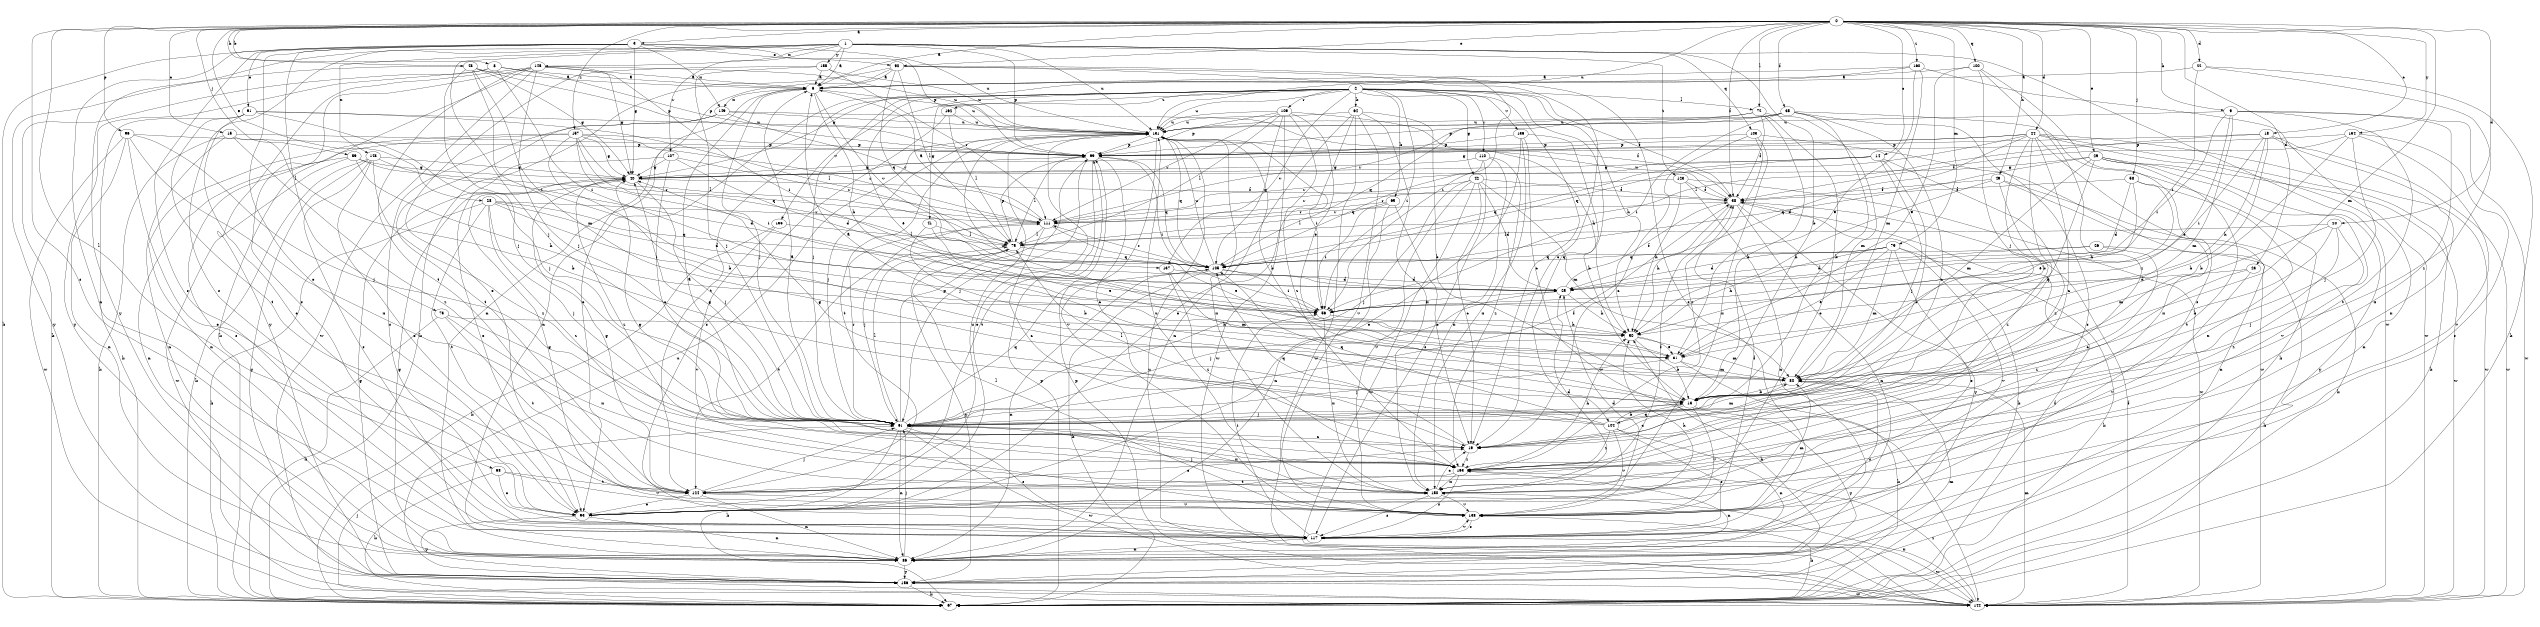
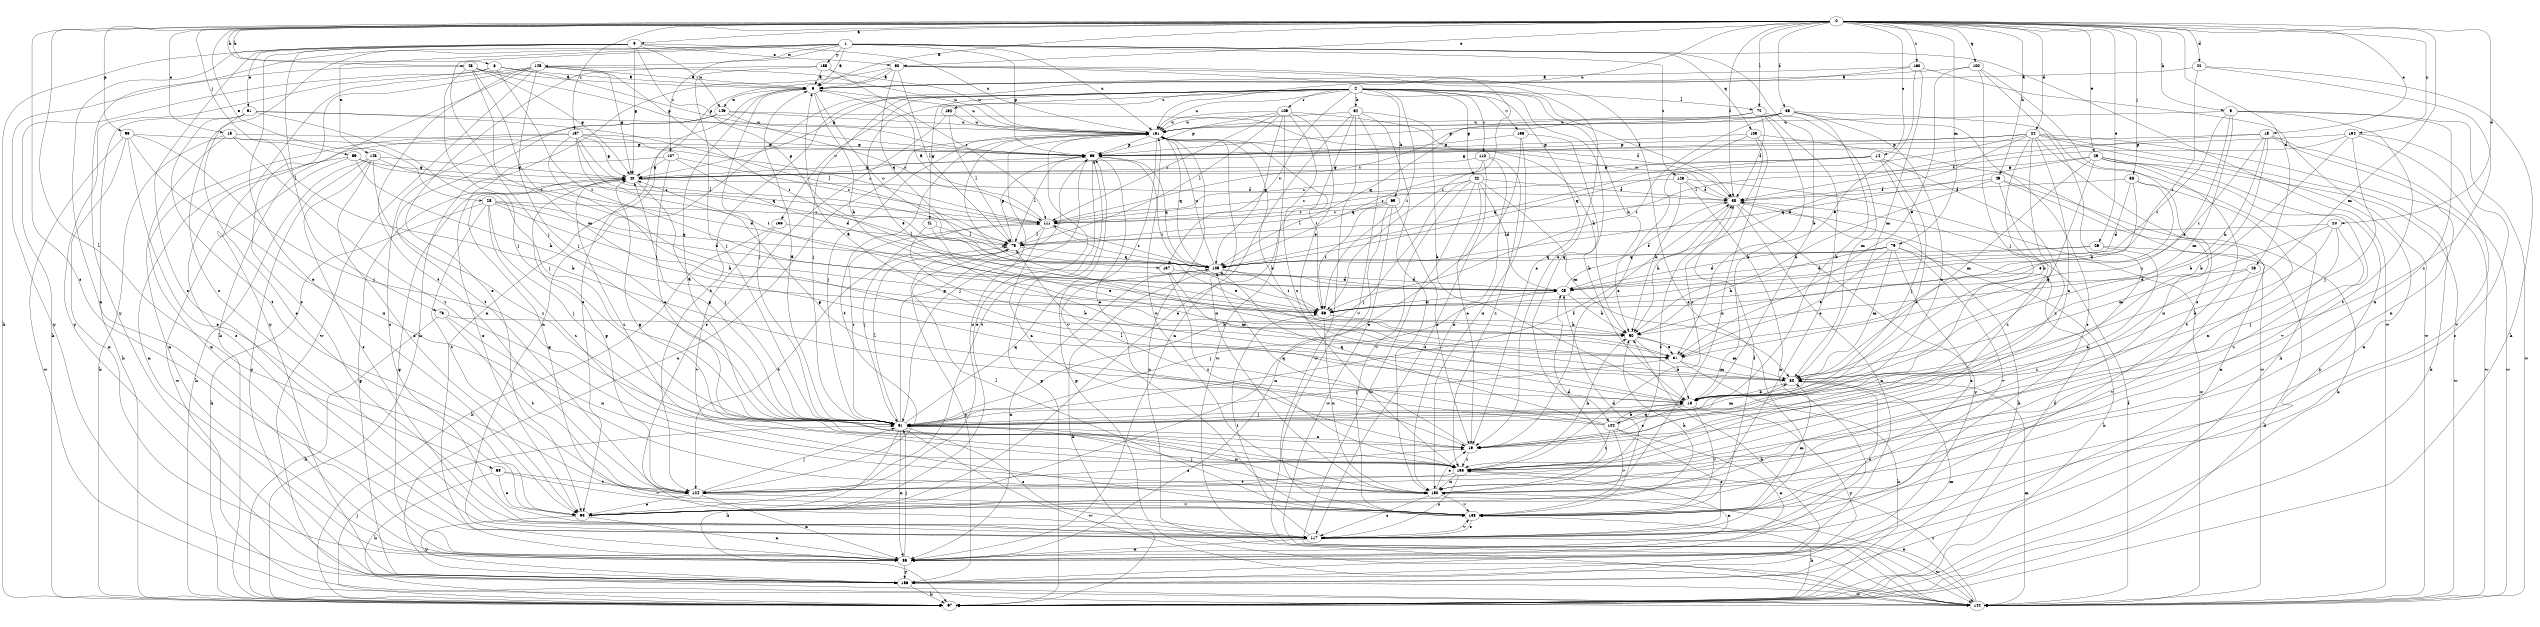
edge "0" -> "26": added, label "e"
edge "3" -> "99": now "3" -> "105"
edge "136" -> "144": now "65" -> "144"
